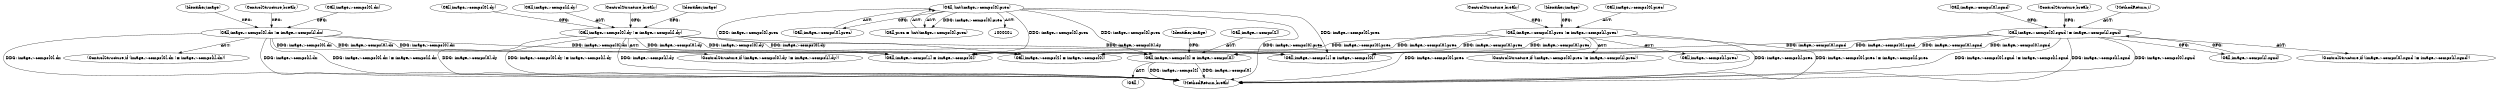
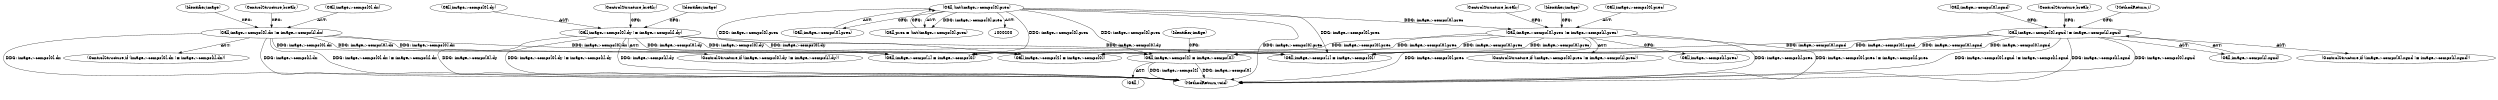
node "(Call,image->comps[i].dy)": removed
edge "(Call,(int)image->comps[0].prec)" -> "(Call,image->comps[0].prec != image->comps[i].prec)": added, label "DDG: image->comps[0].prec"
edge "(Call,image->comps[0].dx)" -> "(Call,image->comps[0].dx != image->comps[i].dx)": label "CFG: " -> "AST: "
edge "(Call,image->comps[0].dy)" -> "(Call,image->comps[0].dy != image->comps[i].dy)": label "CFG: " -> "AST: "
edge "(Call,prec = (int)image->comps[0].prec)" -> "(Call,(int)image->comps[0].prec)": label "AST: " -> "CFG: "
edge "(MethodReturn,i)" -> "(Call,image->comps[0].sgnd != image->comps[i].sgnd)": label "AST: " -> "CFG: "
node "1000201": label "1000201" -> "1000200"
node "(Call,image->comps[2])": removed
edge "(Call,image->comps[0].prec != image->comps[i].prec)" -> "(Call,image->comps[i].prec)": label "AST: " -> "CFG: "
edge "(Call,image->comps[0].sgnd != image->comps[i].sgnd)" -> "(Call,image->comps[i].sgnd)": label "CFG: " -> "AST: "
edge "(Call,image->comps[i].sgnd)" -> "(Call,image->comps[0].sgnd != image->comps[i].sgnd)": label "CFG: " -> "AST: "
node "(MethodReturn,break)": label "(MethodReturn,break)" -> "(MethodReturn,void)"
